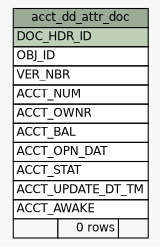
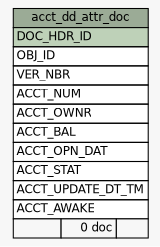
node "acct_dd_attr_doc": text "0 rows" -> "0 doc"
